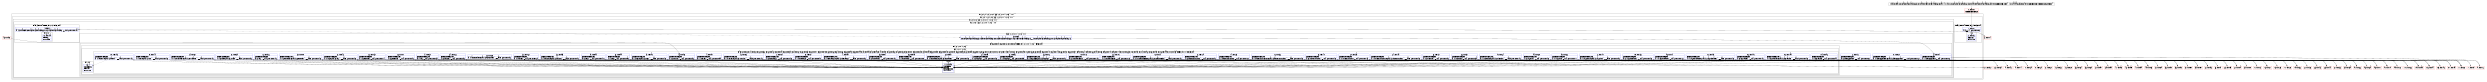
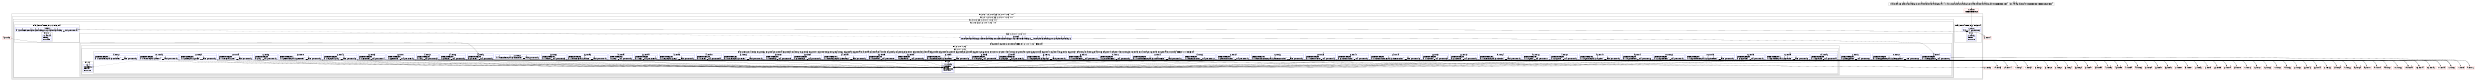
node "23: 0x005d": removed
